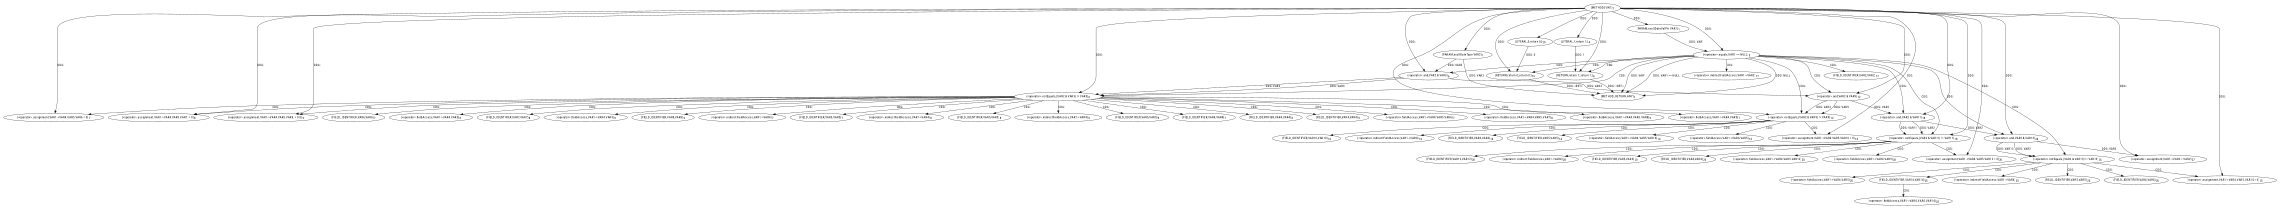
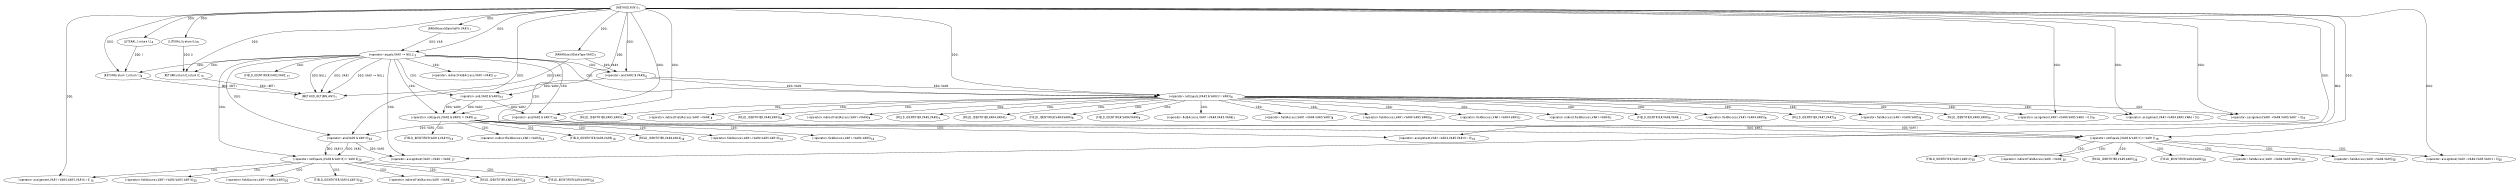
edge "(<operator>.equals,VAR1 == NULL)" -> "(<operator>.assignment,VAR1->VAR2 = VAR2)": added, label "CDG:"
edge "(FIELD_IDENTIFIER,VAR14,VAR14)" -> "(<operator>.fieldAccess,VAR1->VAR4.VAR5.VAR14)": now "(<operator>.notEquals,(VAR2 & VAR13) != VAR13)" -> "(<operator>.fieldAccess,VAR1->VAR4.VAR5.VAR14)"
